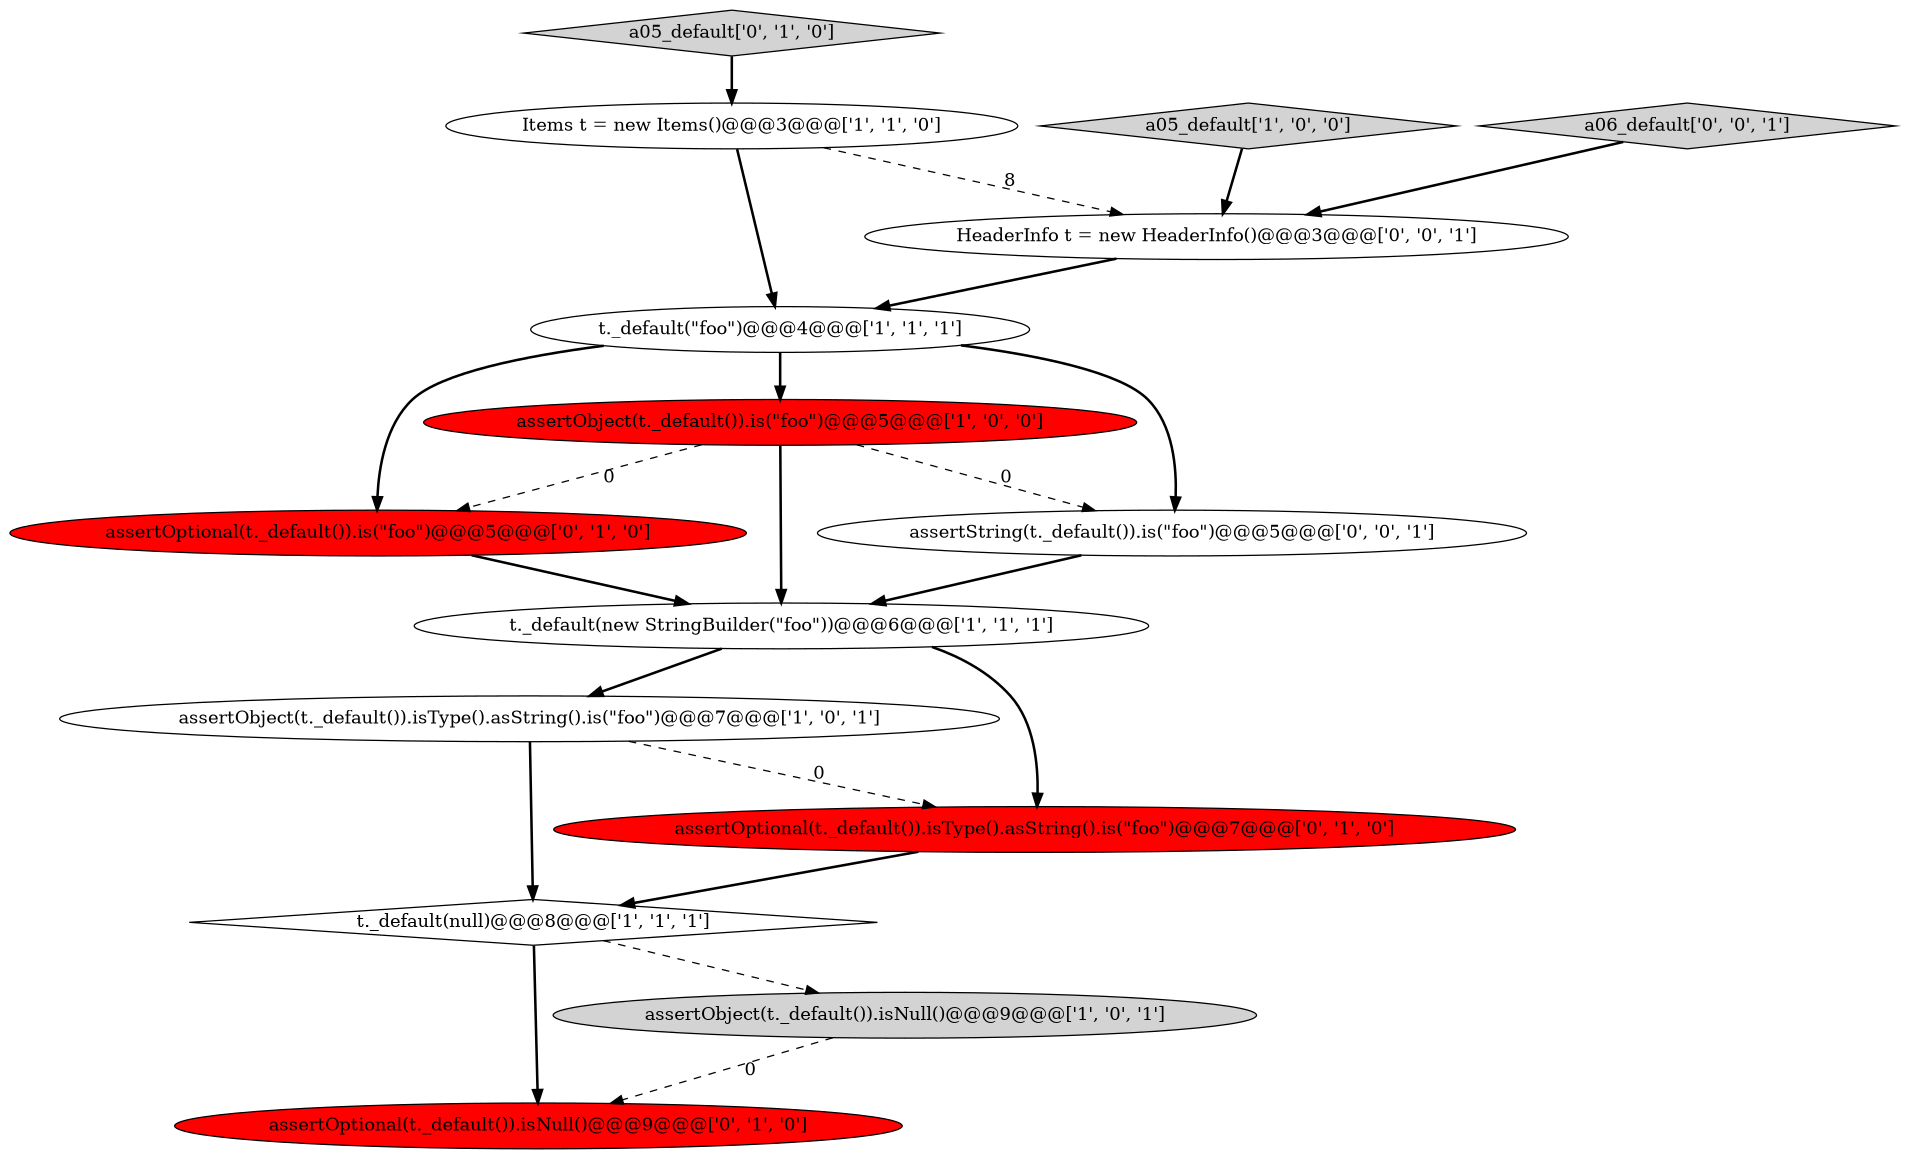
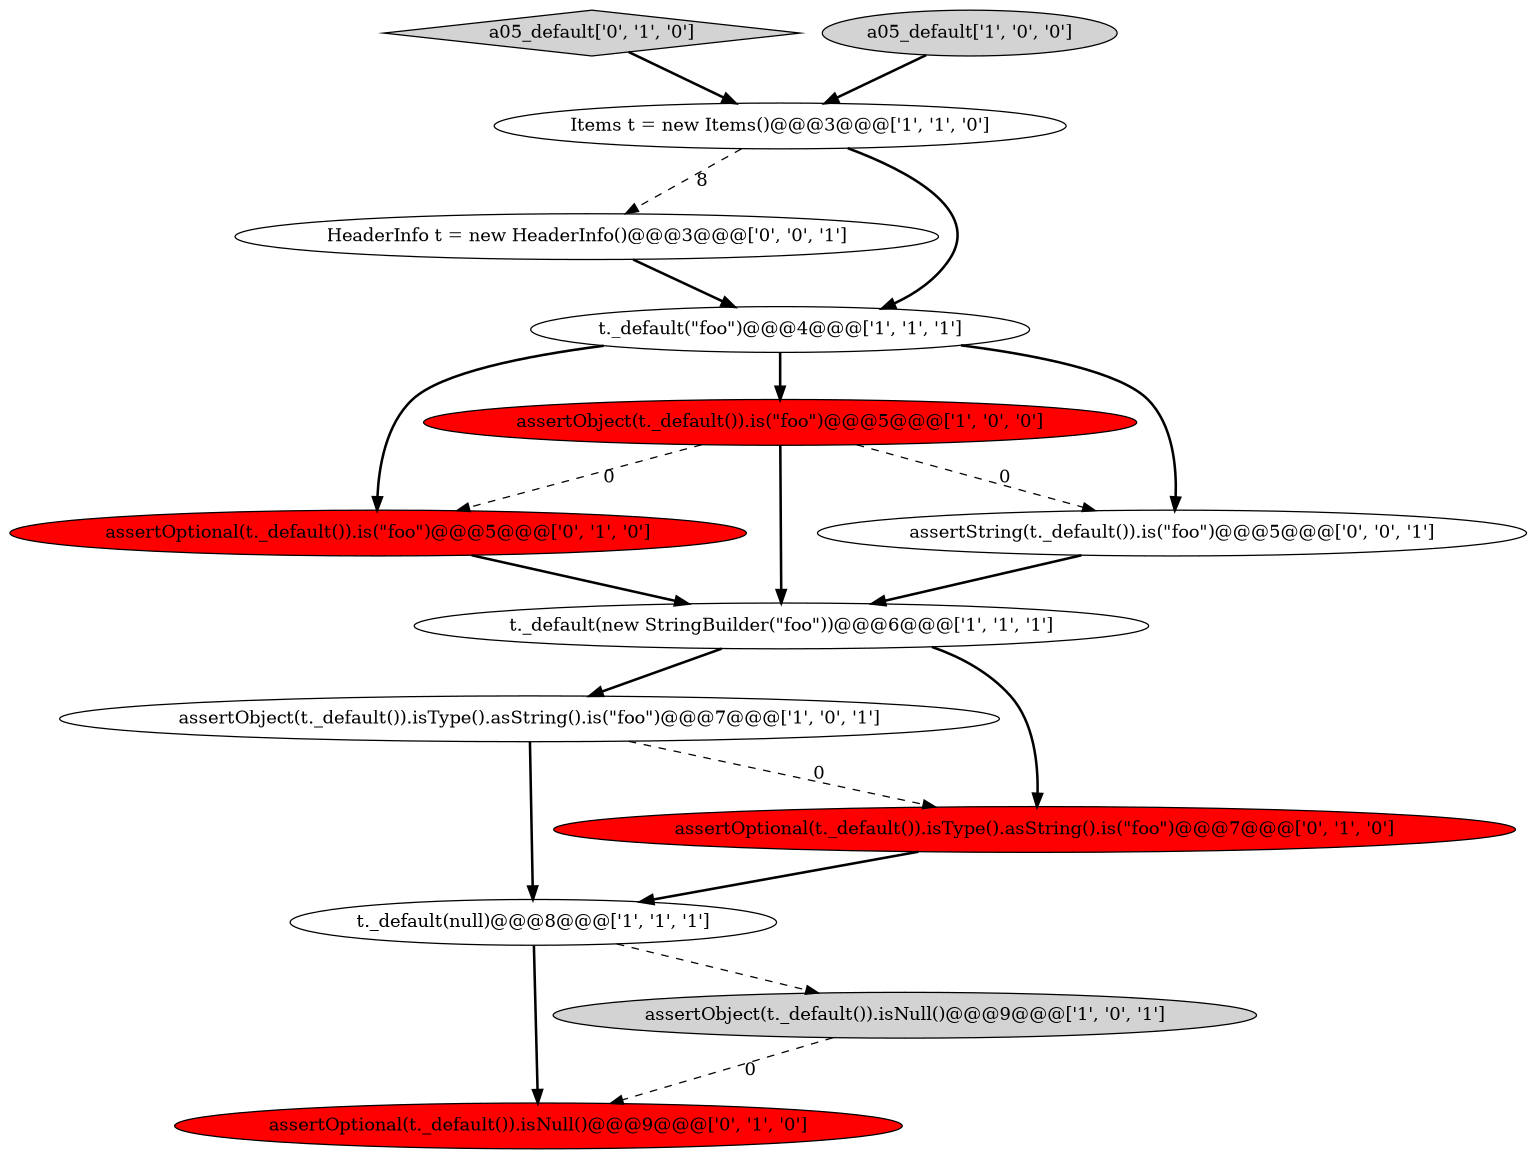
node "a05_default['1', '0', '0']": shape diamond -> ellipse
node "a06_default['0', '0', '1']": removed
edge "a05_default['1', '0', '0']" -> "HeaderInfo t = new HeaderInfo()@@@3@@@['0', '0', '1']": now "a05_default['1', '0', '0']" -> "Items t = new Items()@@@3@@@['1', '1', '0']"
node "t._default(null)@@@8@@@['1', '1', '1']": shape diamond -> ellipse
